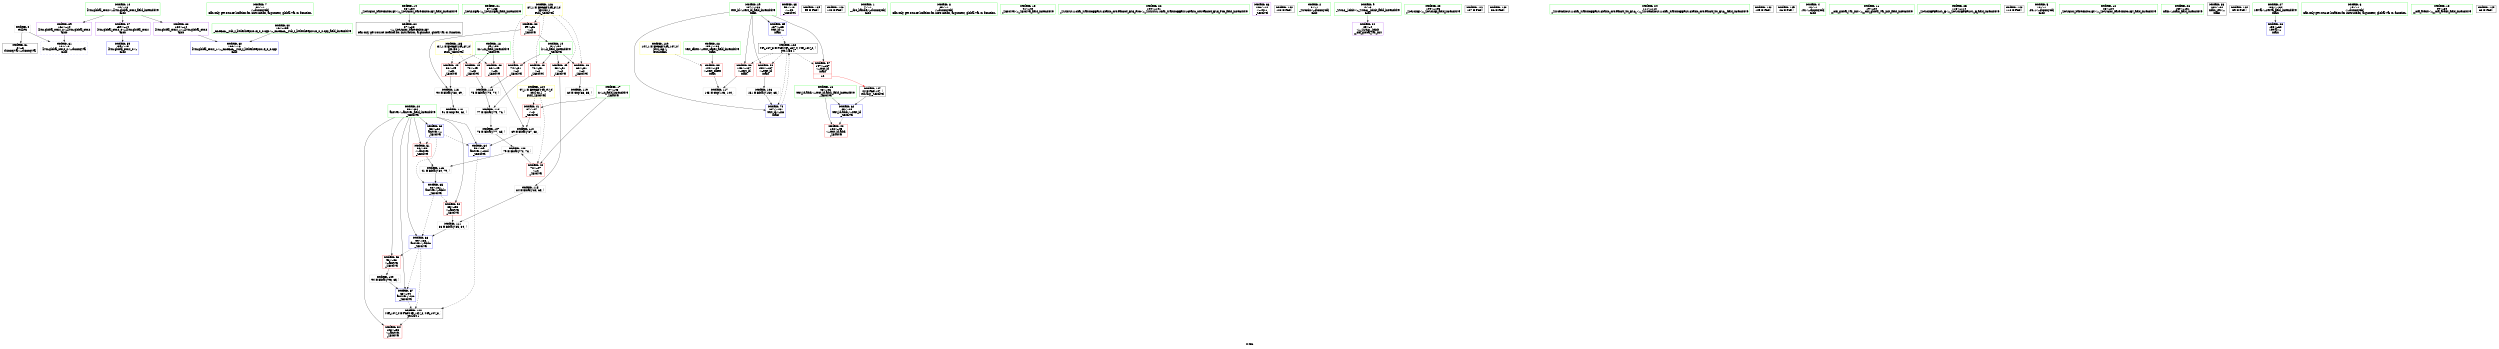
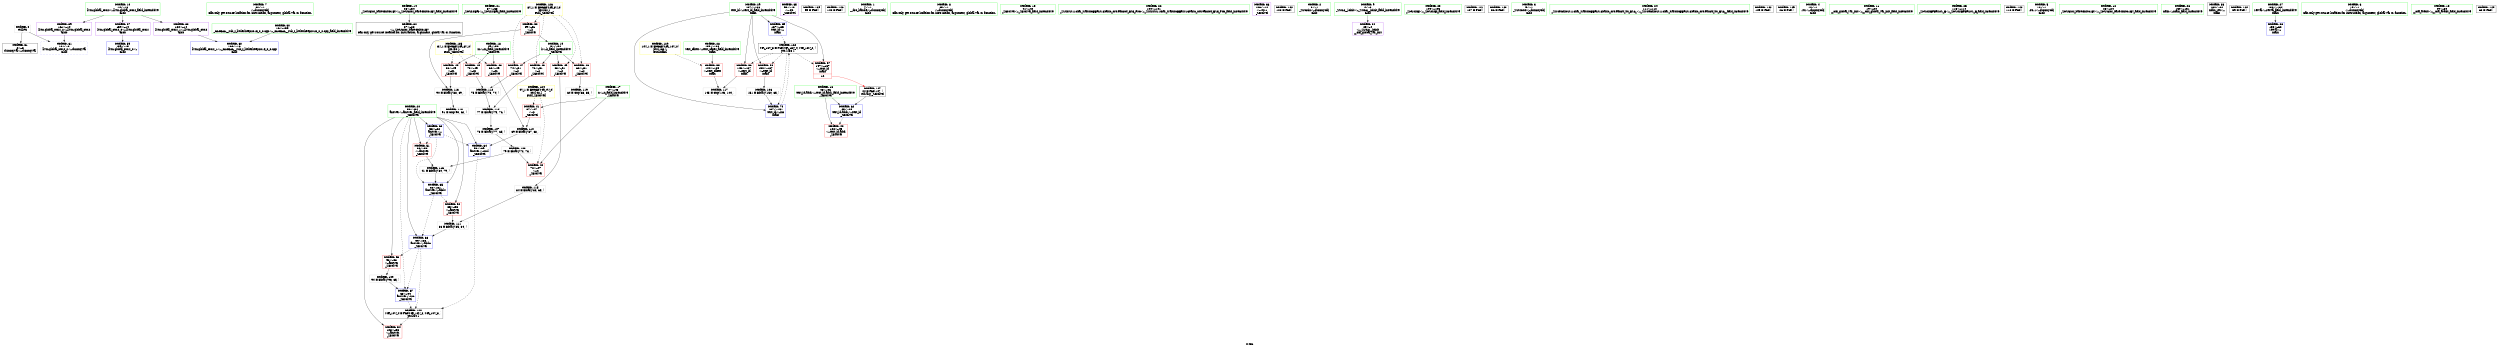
node "NodeID: 3": added
edge "NodeID: 20" -> "NodeID: 65": added
edge "NodeID: 42" -> "NodeID: 108": reversed
edge "NodeID: 20" -> "NodeID: 67": style solid -> dashed
